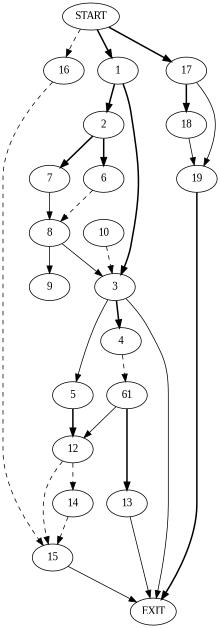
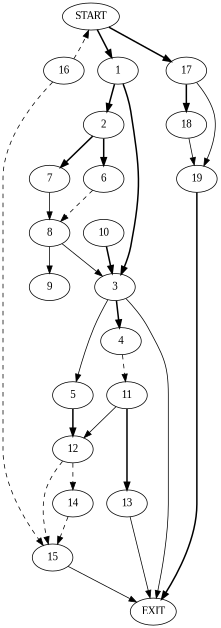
edge "START" -> "16": reversed
edge "10" -> "3": style dashed -> bold
node "61": label "61" -> "11"
